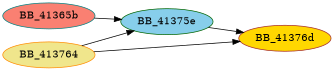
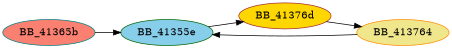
node "BB_41375e": label "BB_41375e" -> "BB_41355e"
edge "BB_413764" -> "BB_41376d": reversed
